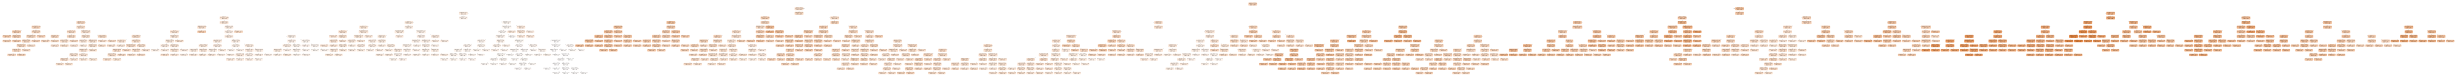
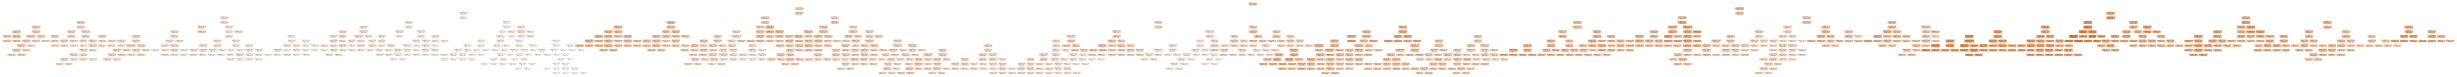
node "squared_error = 10.415": removed
